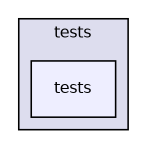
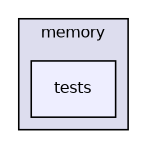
cluster "tests": label "tests" -> "memory"
